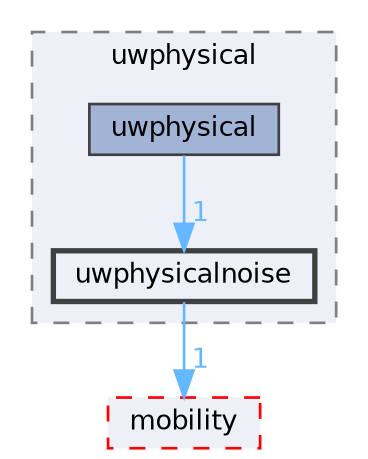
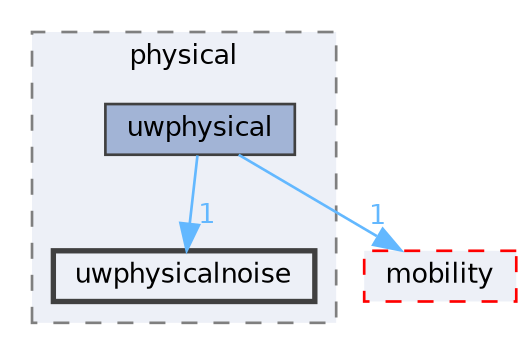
cluster "uwphysical": label "uwphysical" -> "physical"
edge "uwphysicalnoise" -> "mobility": now "uwphysical" -> "mobility"
